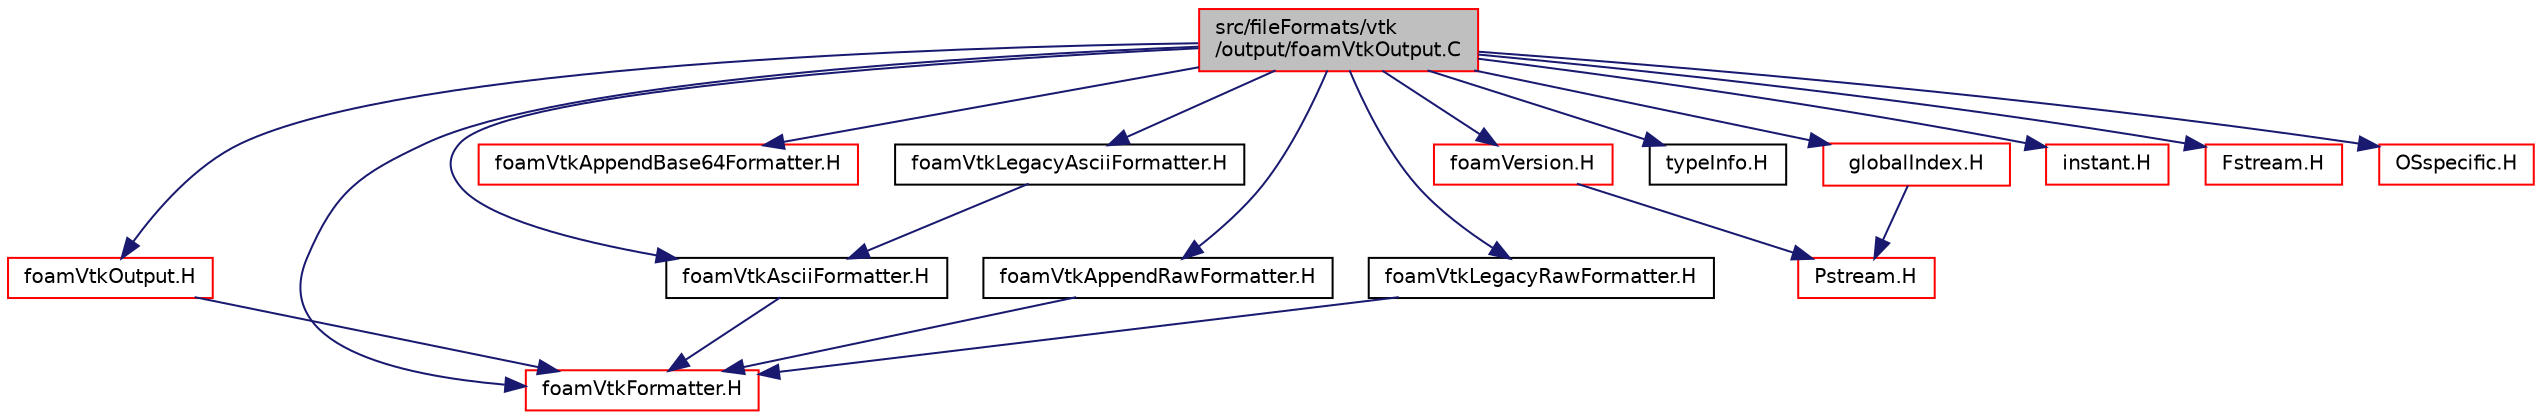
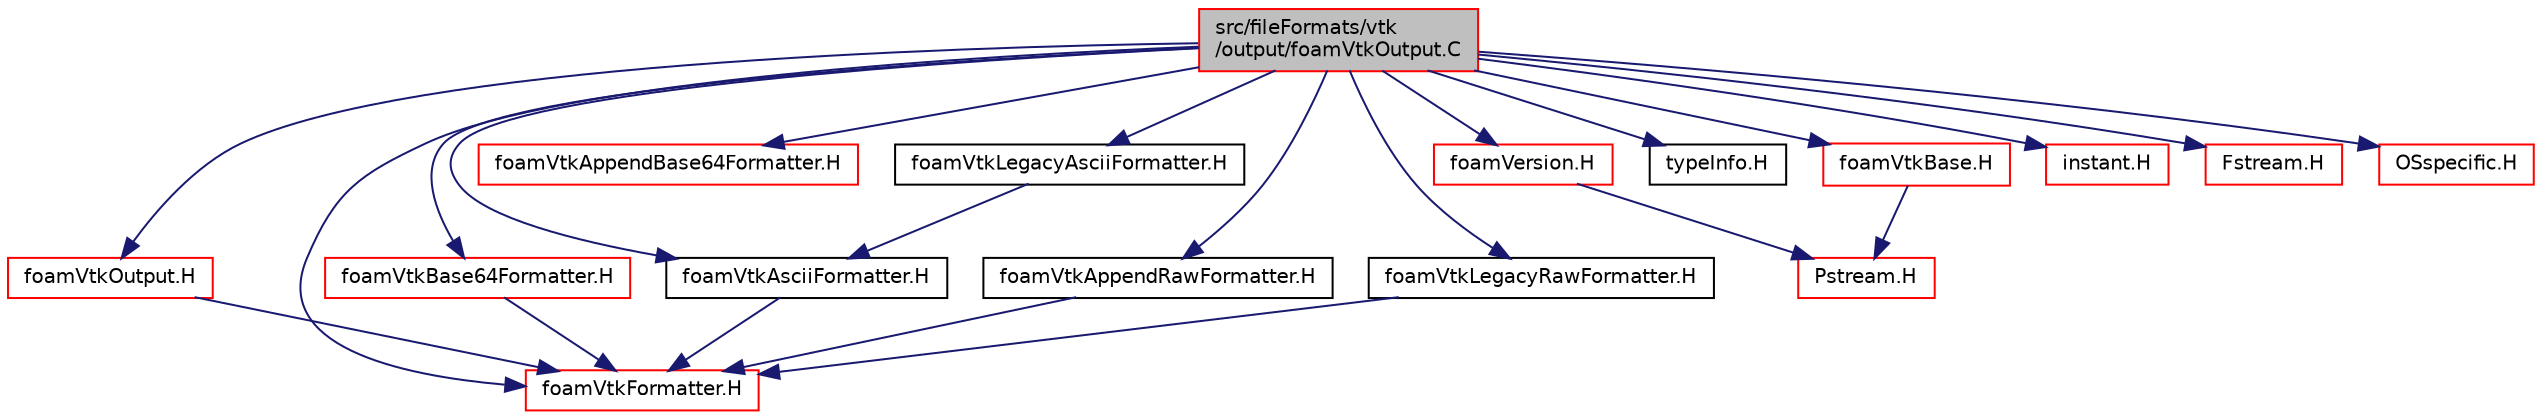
node "globalIndex.H": label "globalIndex.H" -> "foamVtkBase.H"
node "foamVtkBase64Formatter.H": added
